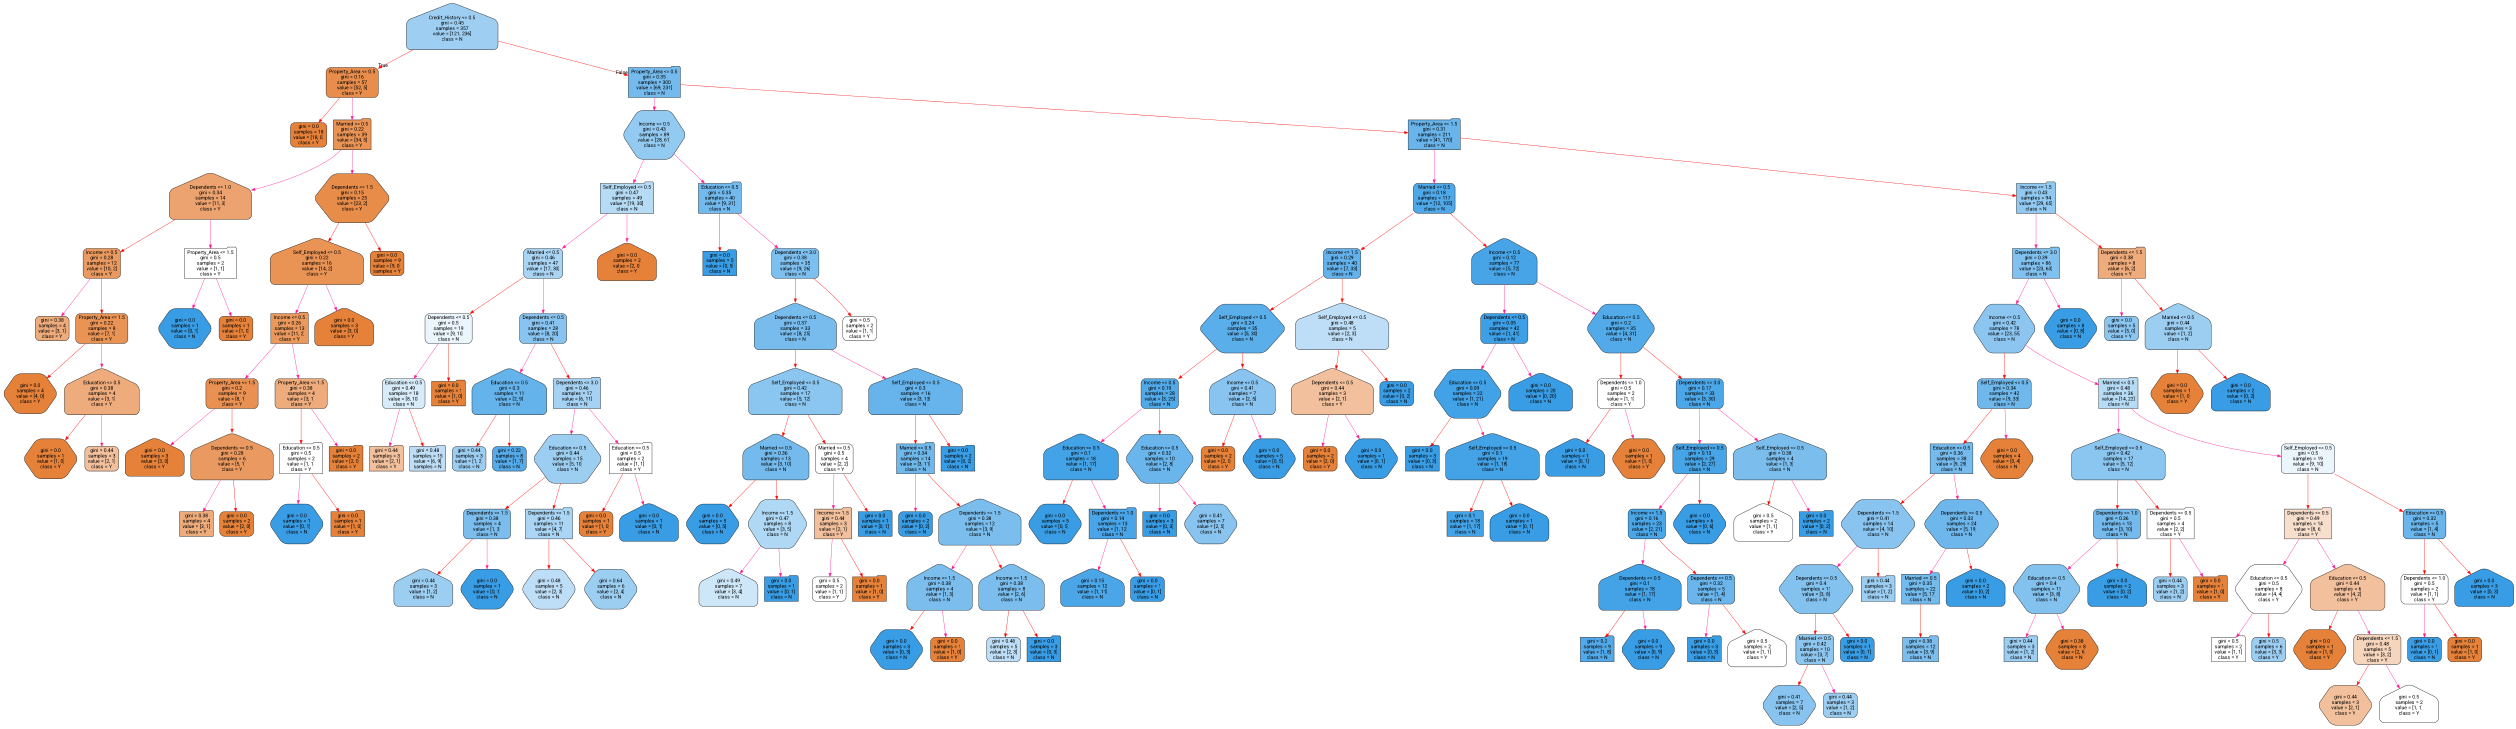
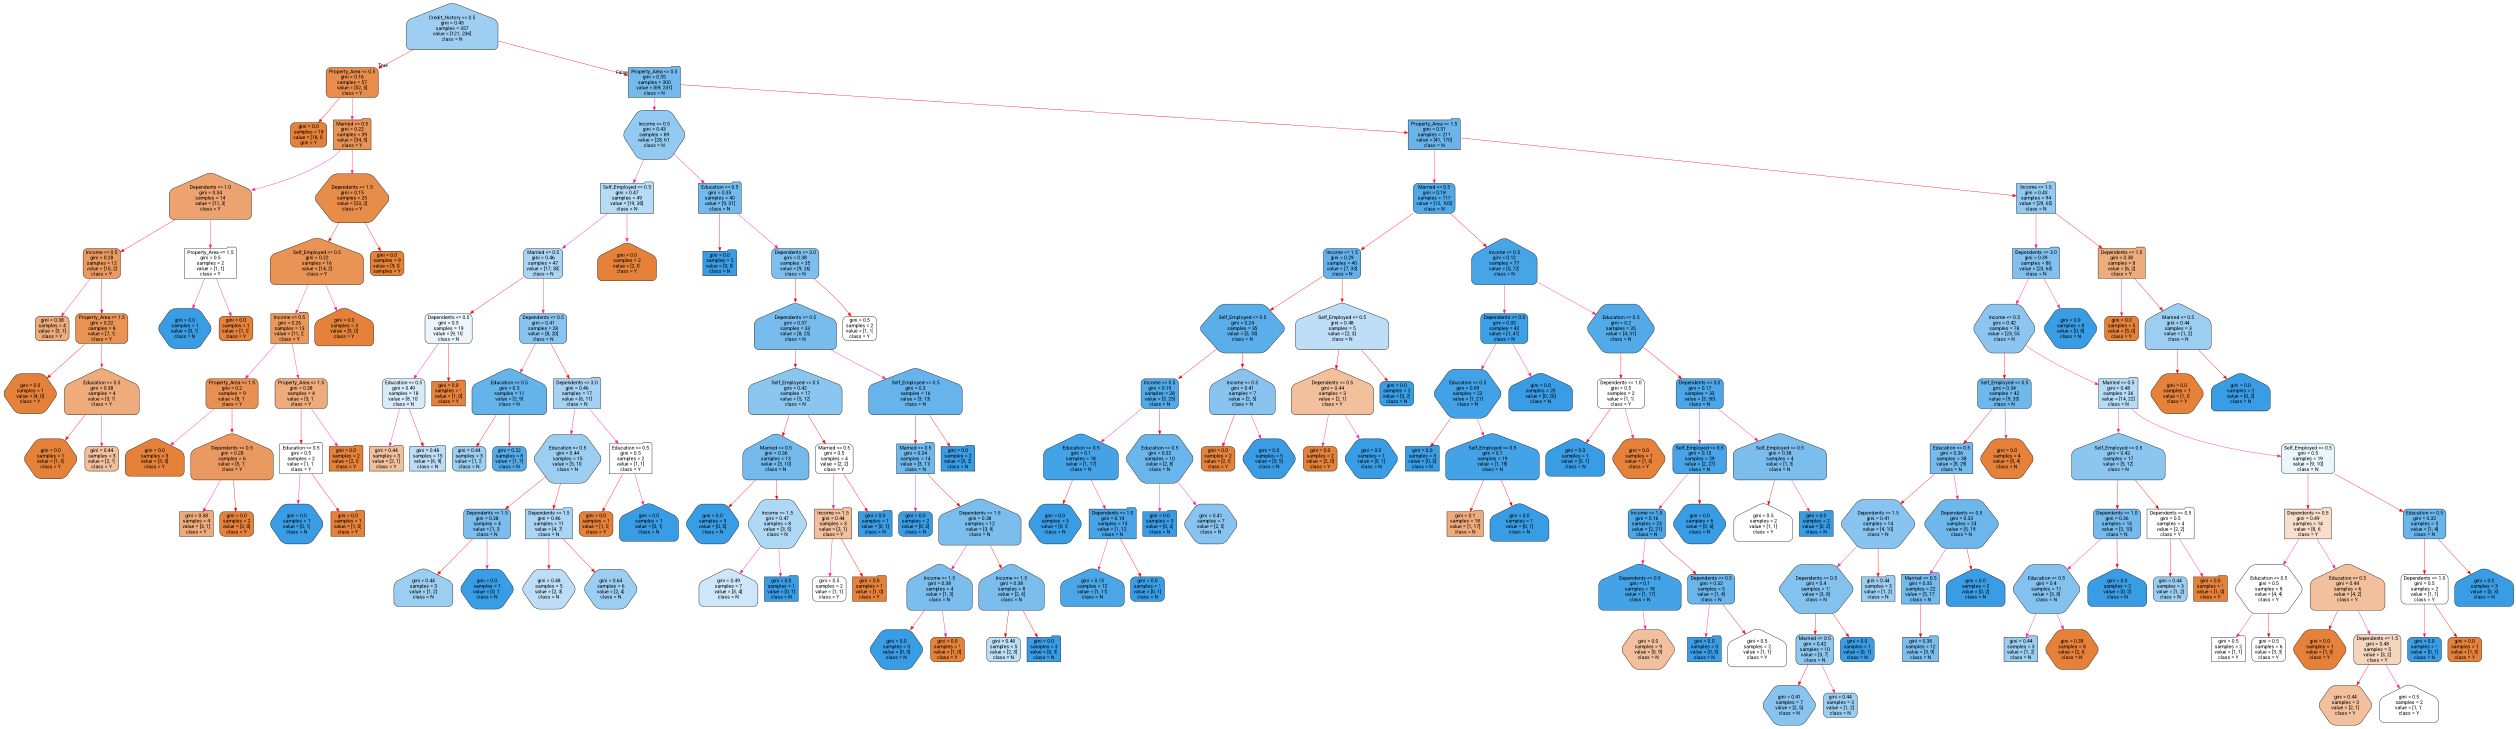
node "gini = 0.0 samples = 18 value = [18, 0] class = Y": label "gini = 0.0 samples = 18 value = [18, 0] class = Y" -> "gini = 0.0 samples = 18 value = [18, 0] gini = Y"
node "gini = 0.0 samples = 5 value = [5, 0] class = Y": fillcolor #399de595 -> #e58139ff
node "gini = 0.0 samples = 4 value = [4, 0] class = Y": label "gini = 0.0 samples = 4 value = [4, 0] class = Y" -> "gini = 0.0 samples = 1 value = [4, 0] class = Y"
node "gini = 0.48 samples = 15 value = [6, 9] samples = N": label "gini = 0.48 samples = 15 value = [6, 9] samples = N" -> "gini = 0.48 samples = 15 value = [6, 9] class = N"
node "gini = 0.1 samples = 18 value = [1, 17] class = N": fillcolor #399de5f0 -> #e58139aa
node "gini = 0.2 samples = 9 value = [1, 8] class = N": removed
node "gini = 0.0 samples = 9 value = [0, 9] class = N": fillcolor #399de5ff -> #e581397f
node "gini = 0.5 samples = 6 value = [3, 3] class = Y": fillcolor #399de57f -> #e5813900
